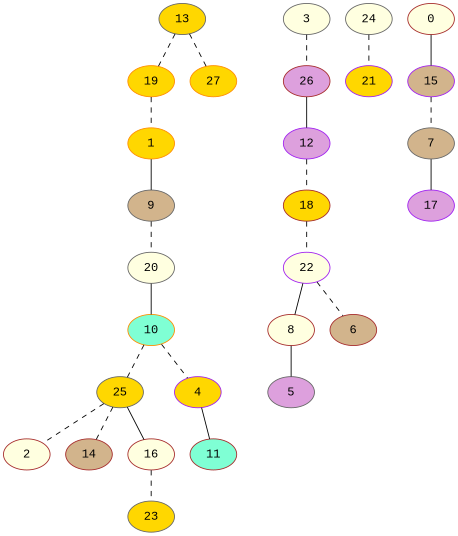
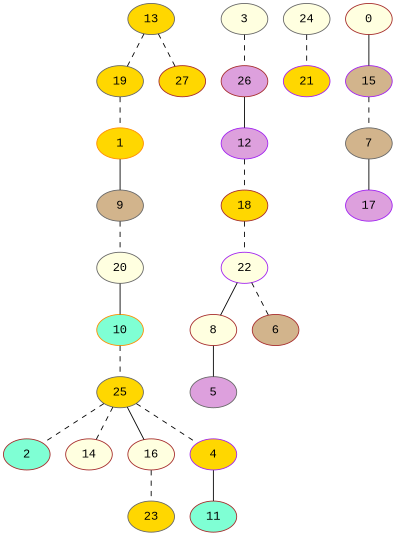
node "19": color darkorange -> gray40
node "27": color darkorange -> brown
edge "10" -- "4": now "25" -- "4"
node "2": fillcolor lightyellow -> aquamarine
node "14": fillcolor tan -> lightyellow
